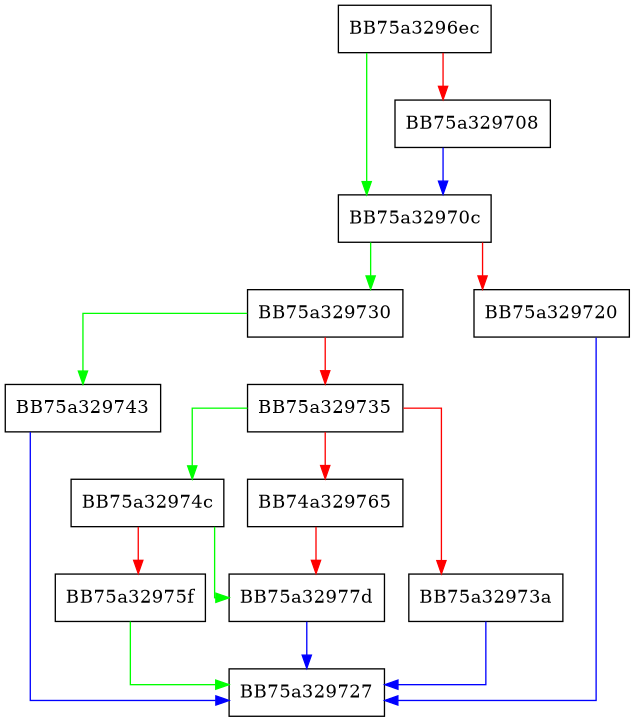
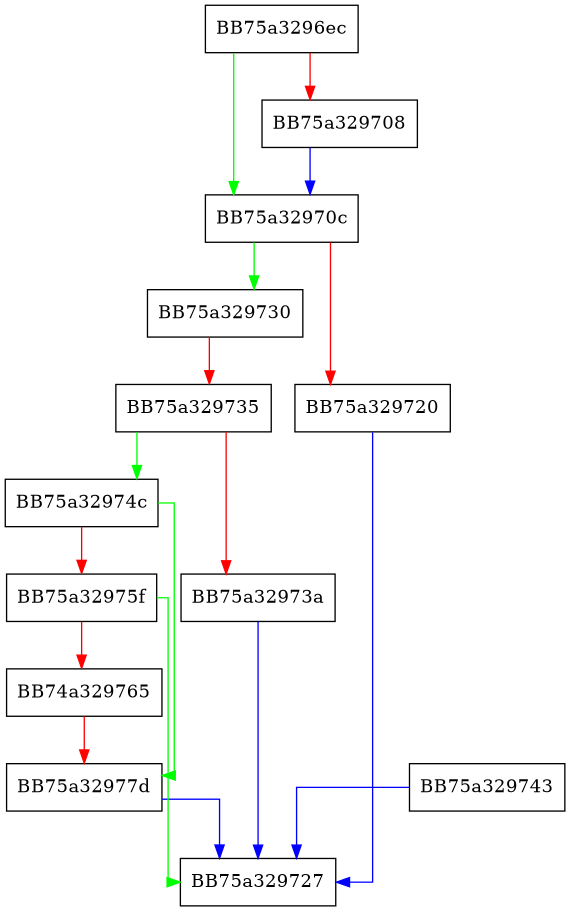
edge "BB75a329730" -> "BB75a329743": removed
edge "BB75a329735" -> "BB74a329765": now "BB75a32975f" -> "BB74a329765"
